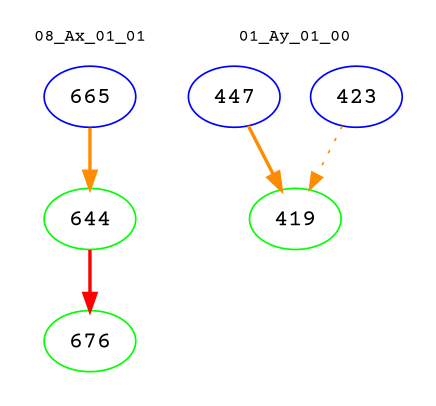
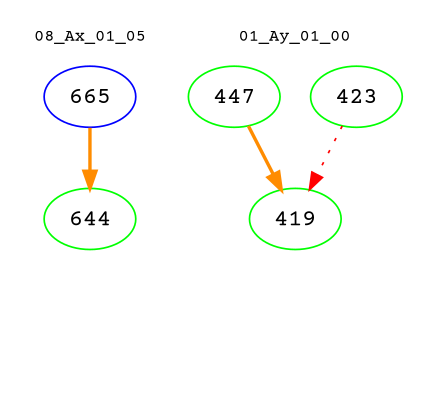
cluster "08_Ax_01_01": label "08_Ax_01_01" -> "08_Ax_01_05"
node "447": color blue -> green
node "423": color blue -> green
edge "423" -> "419": color darkorange -> red
node "676": removed
